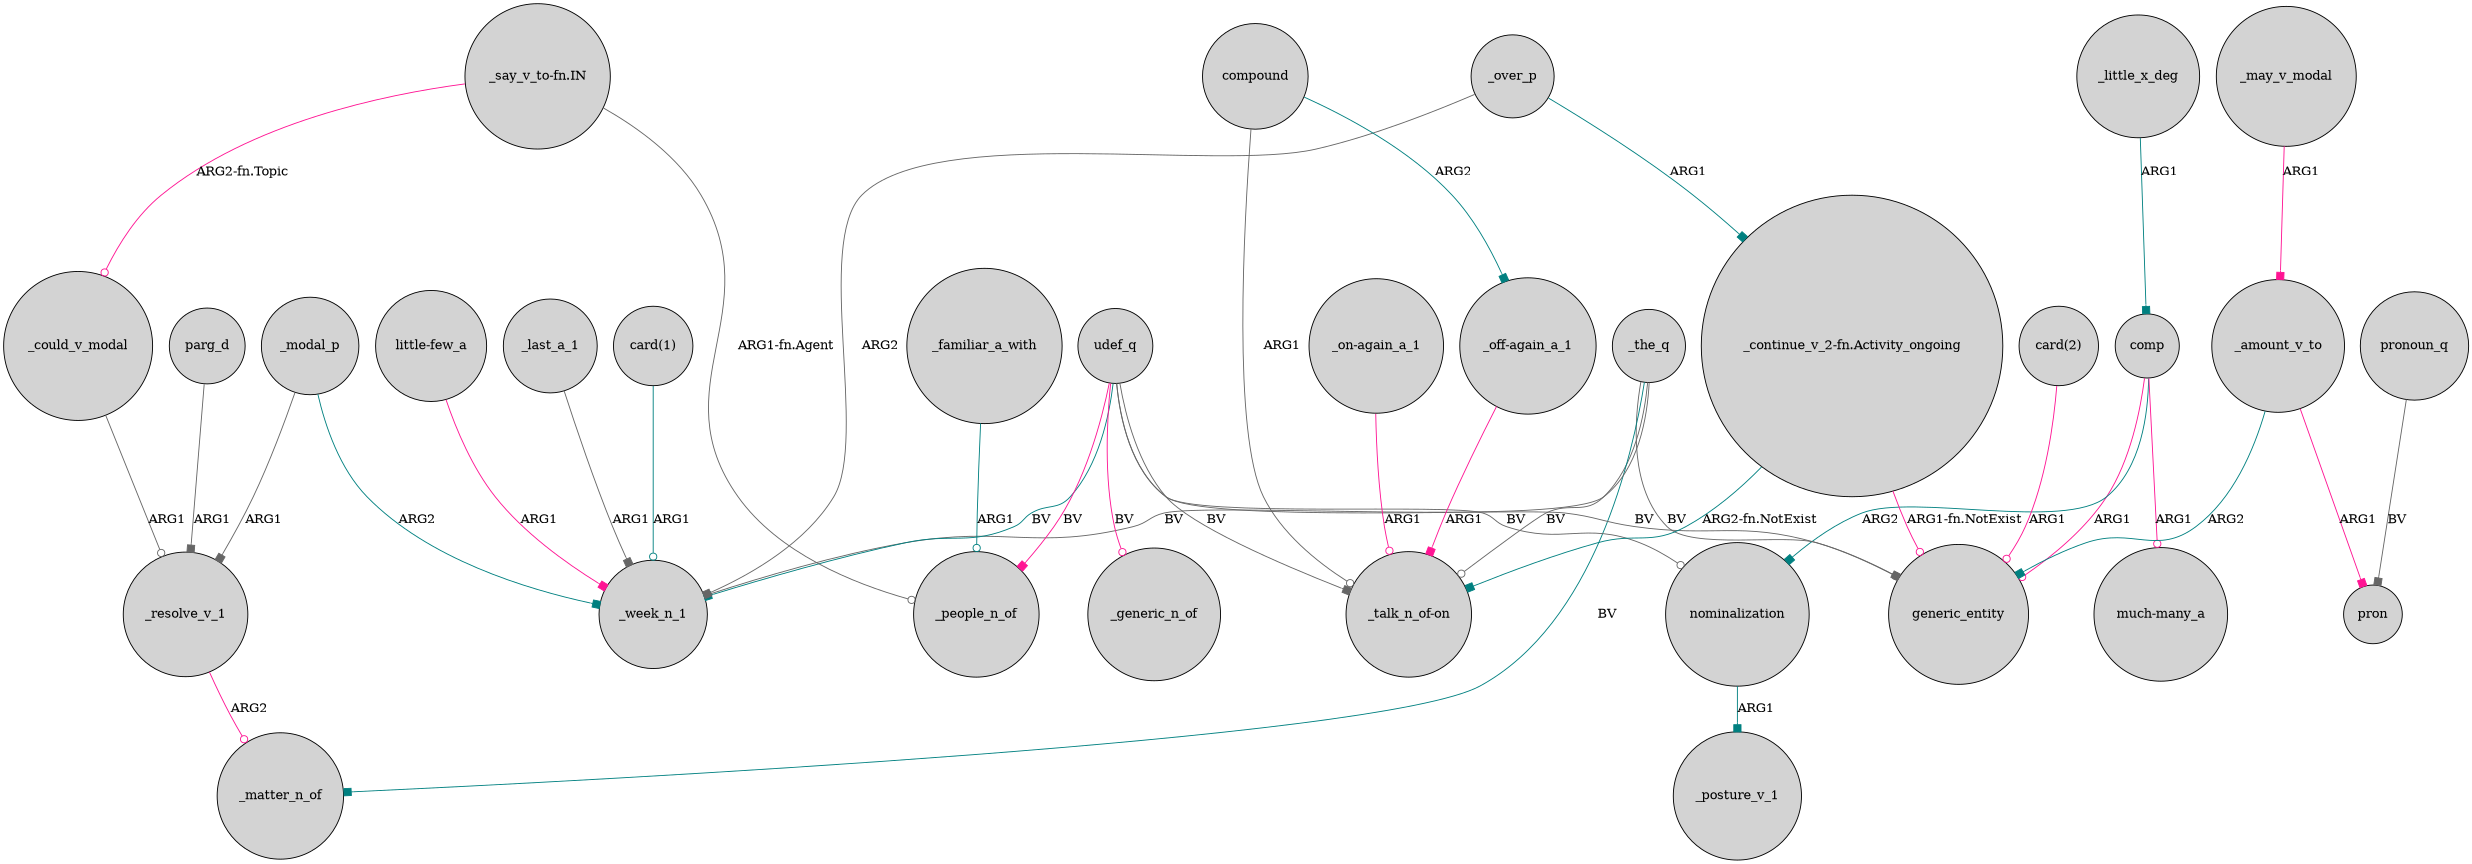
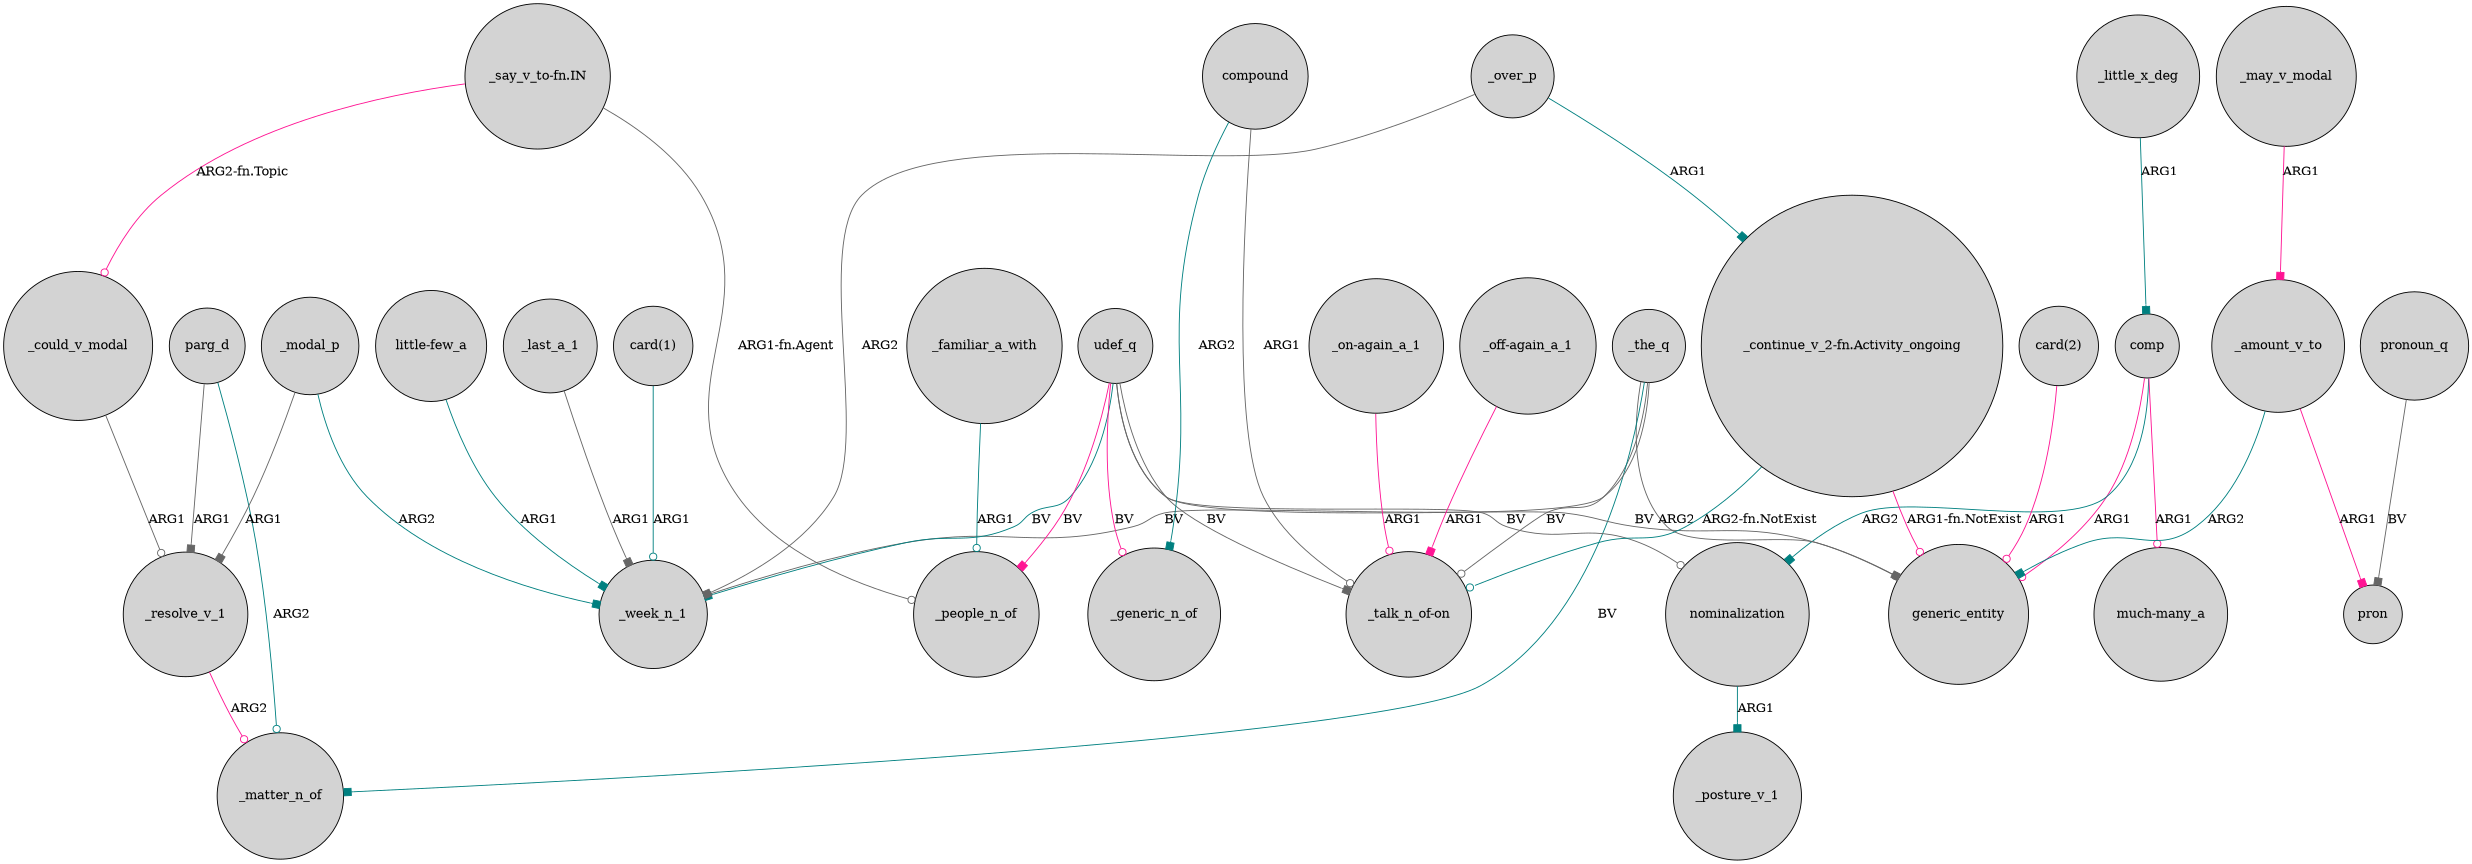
edge "compound" -> "_off-again_a_1": now "compound" -> "_generic_n_of"
edge "little-few_a" -> "_week_n_1": color deeppink -> teal
edge "_the_q" -> "generic_entity": label "BV" -> "ARG2"
edge "_continue_v_2-fn.Activity_ongoing" -> "_talk_n_of-on": arrowhead box -> odot
edge "parg_d" -> "_matter_n_of": added, label "ARG2"
